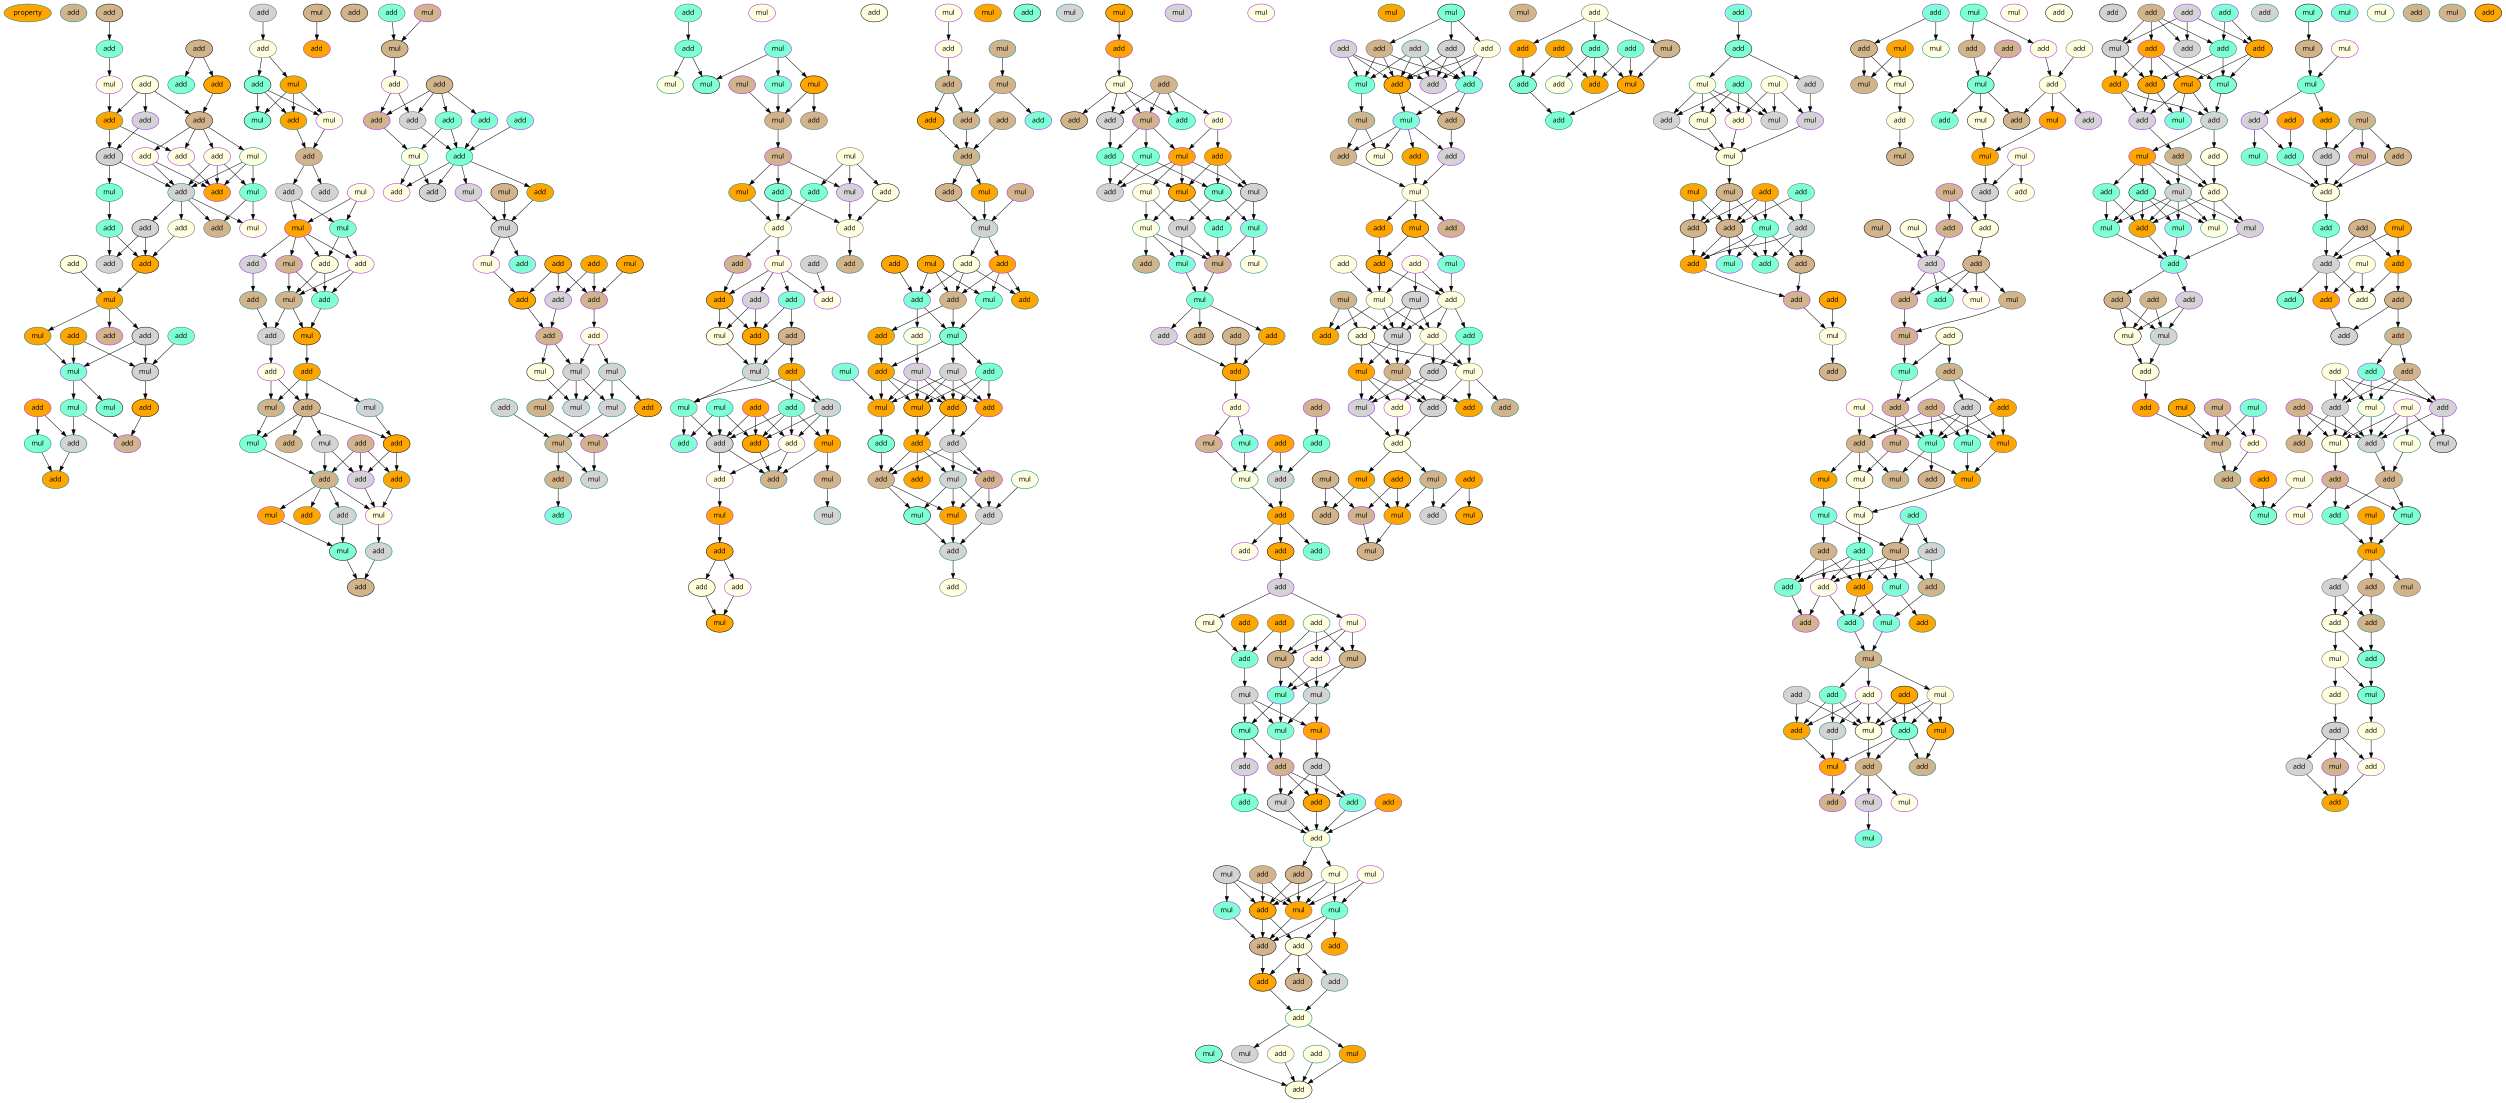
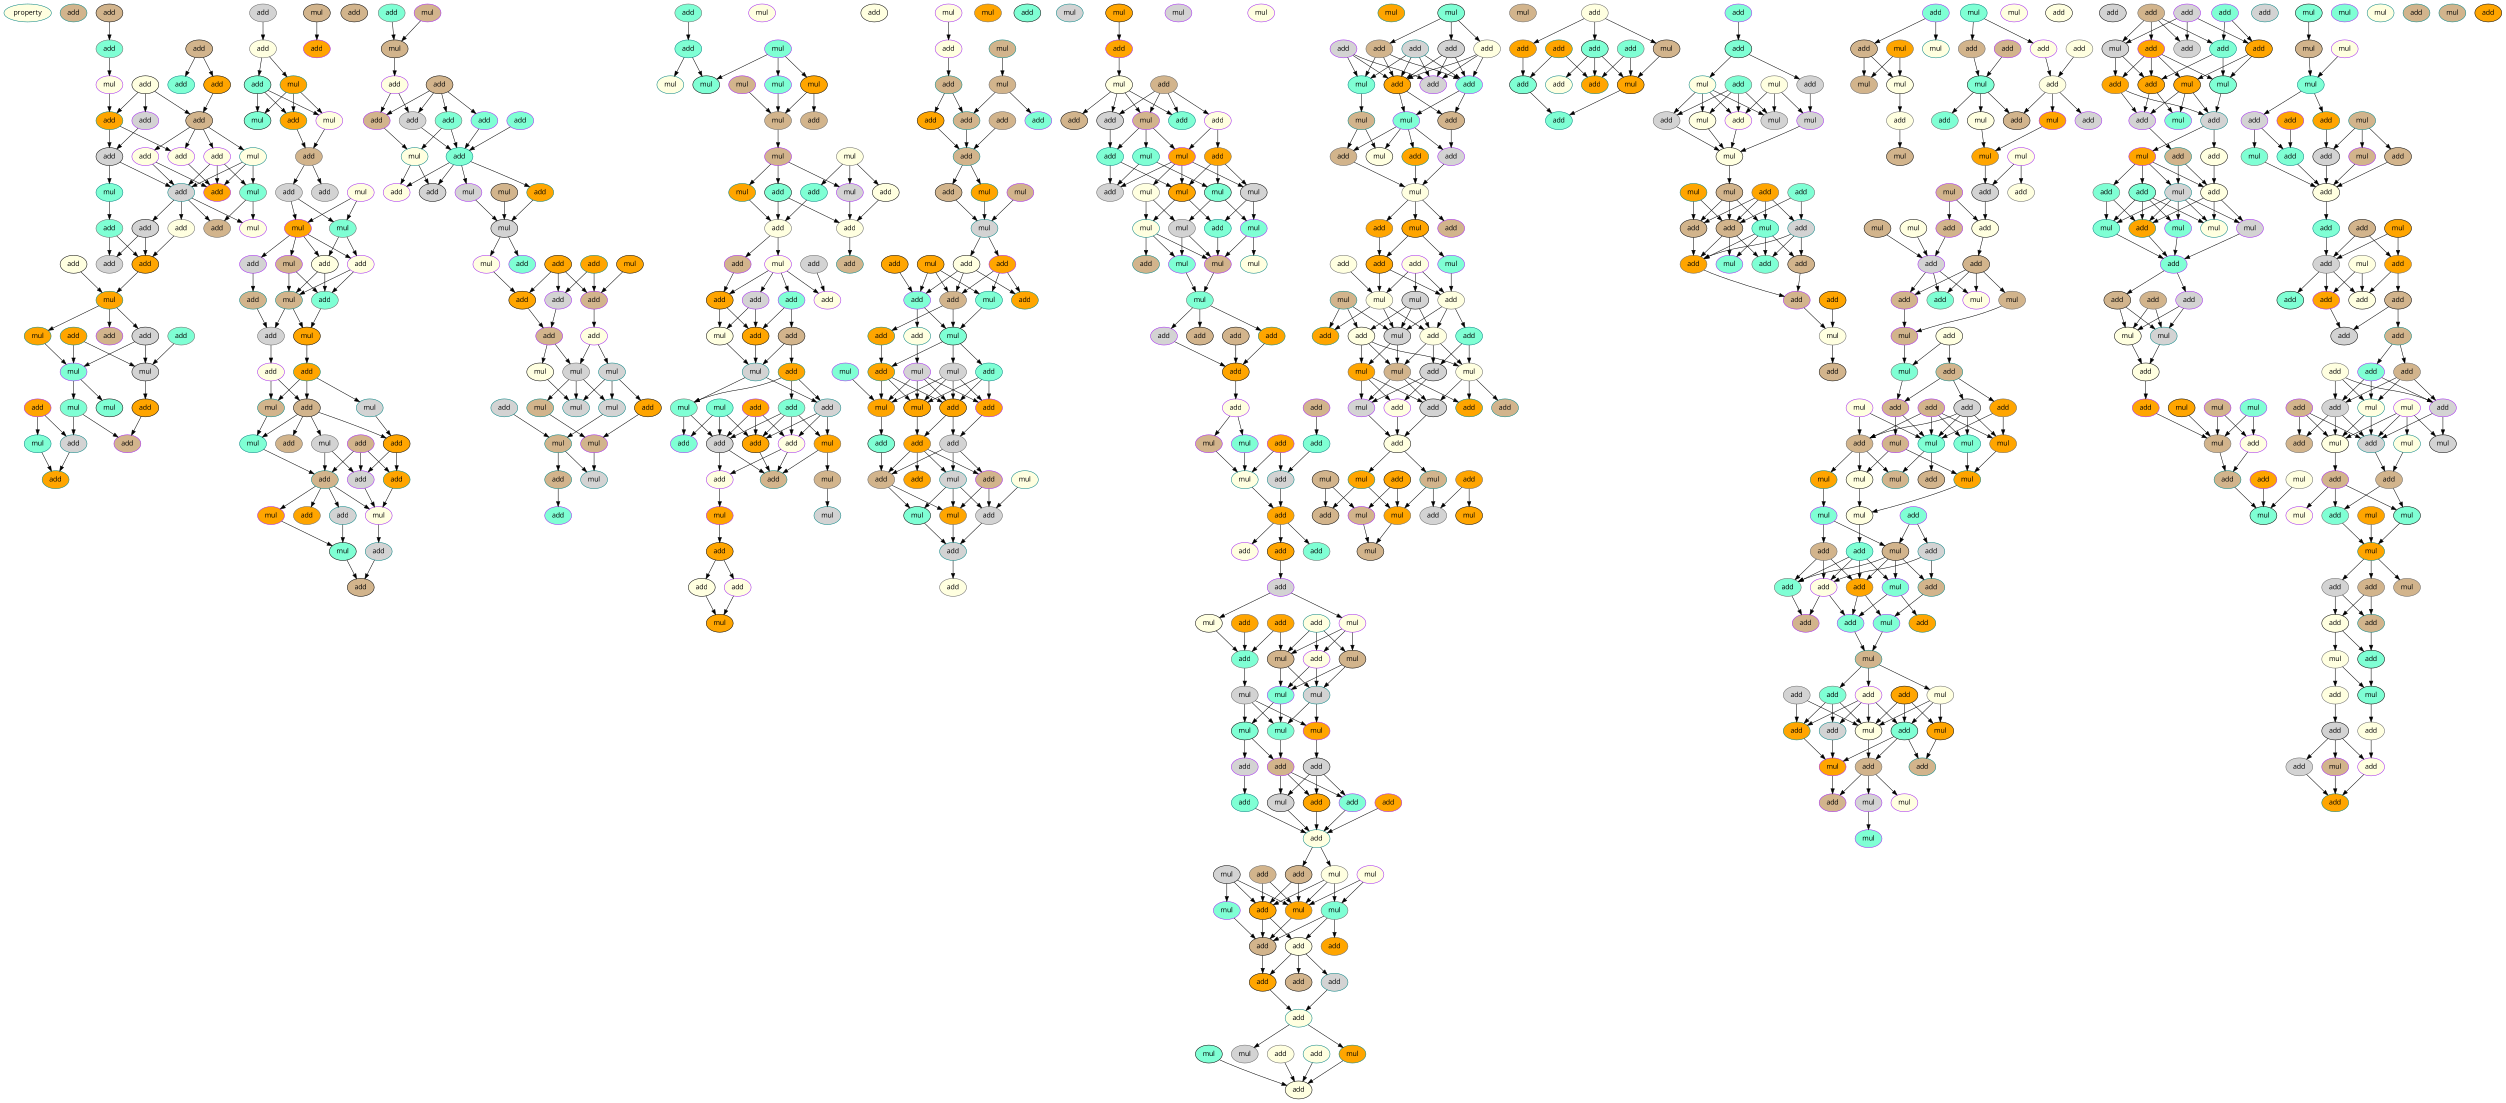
node "property": fillcolor orange -> lightyellow
